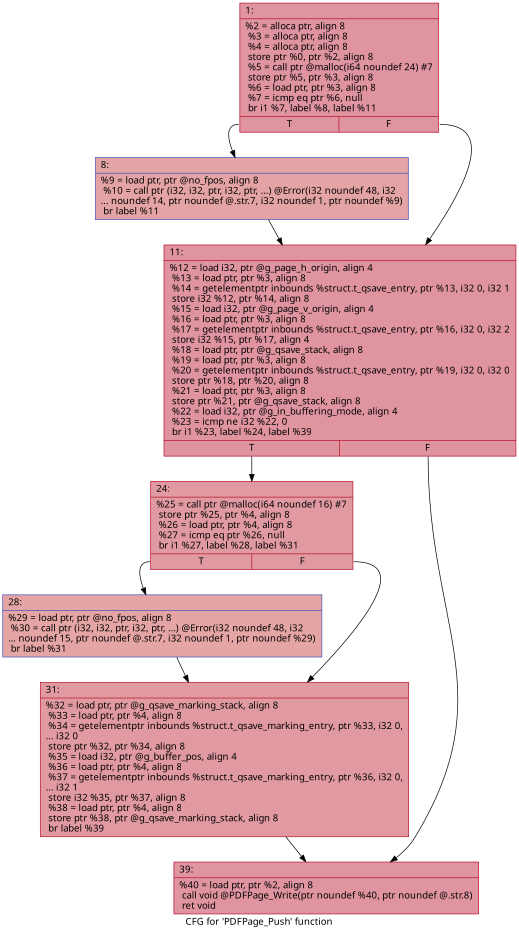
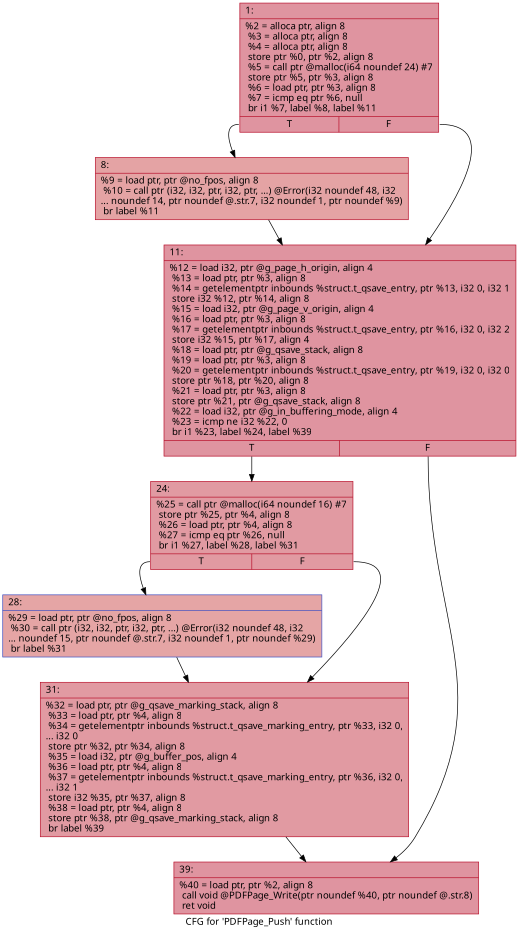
node "8:": color #3d50c3ff -> #b70d28ff
